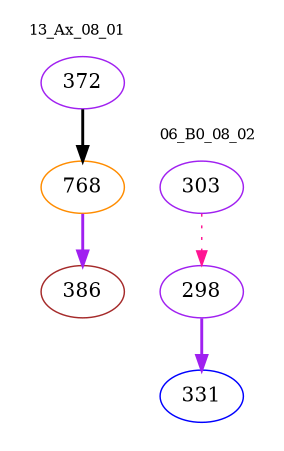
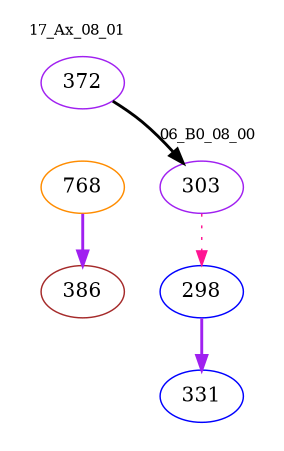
cluster "13_Ax_08_01": label "13_Ax_08_01" -> "17_Ax_08_01"
edge "372" -> "768": now "372" -> "303"
cluster "06_B0_08_02": label "06_B0_08_02" -> "06_B0_08_00"
node "298": color purple -> blue
